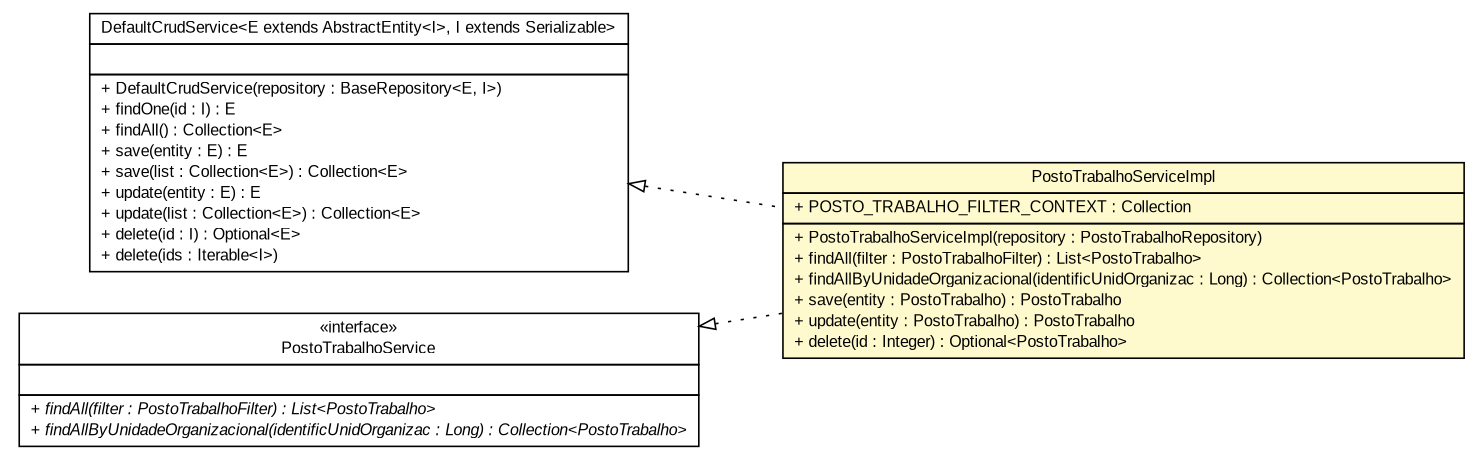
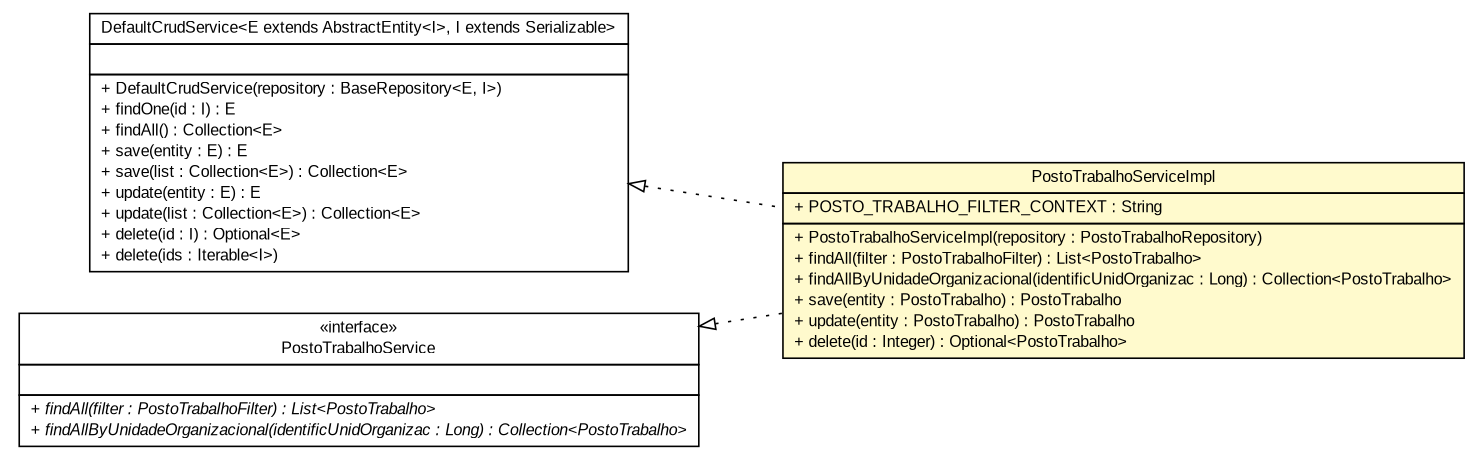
node "PostoTrabalhoServiceImpl": text "+ POSTO_TRABALHO_FILTER_CONTEXT : Collection" -> "+ POSTO_TRABALHO_FILTER_CONTEXT : String"
